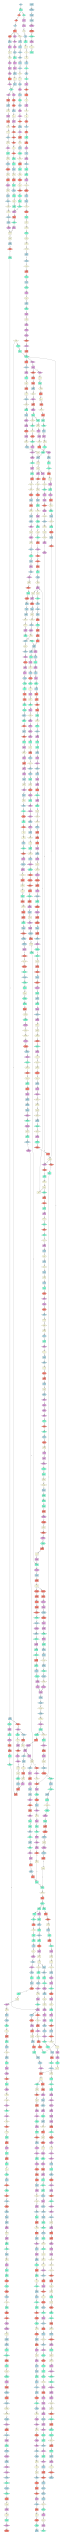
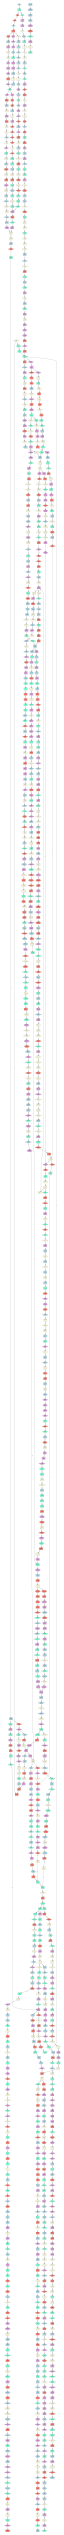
node "S236": shape diamond -> note
